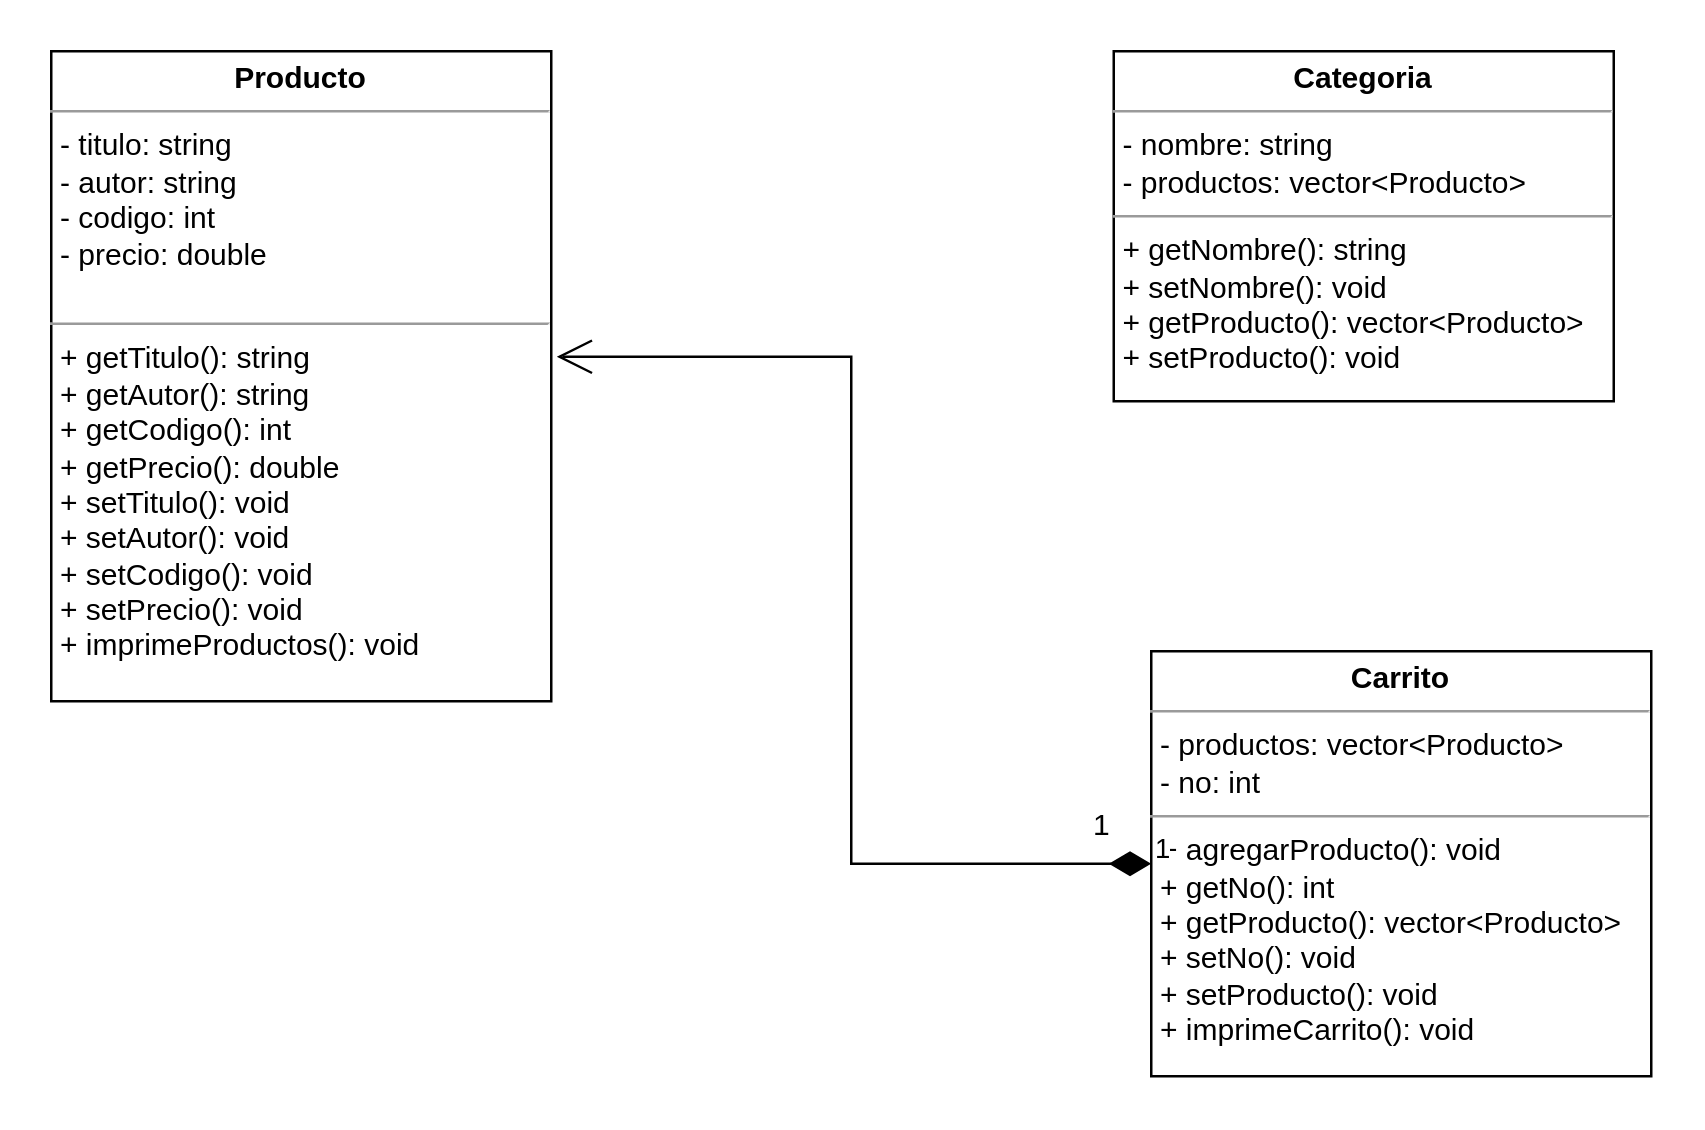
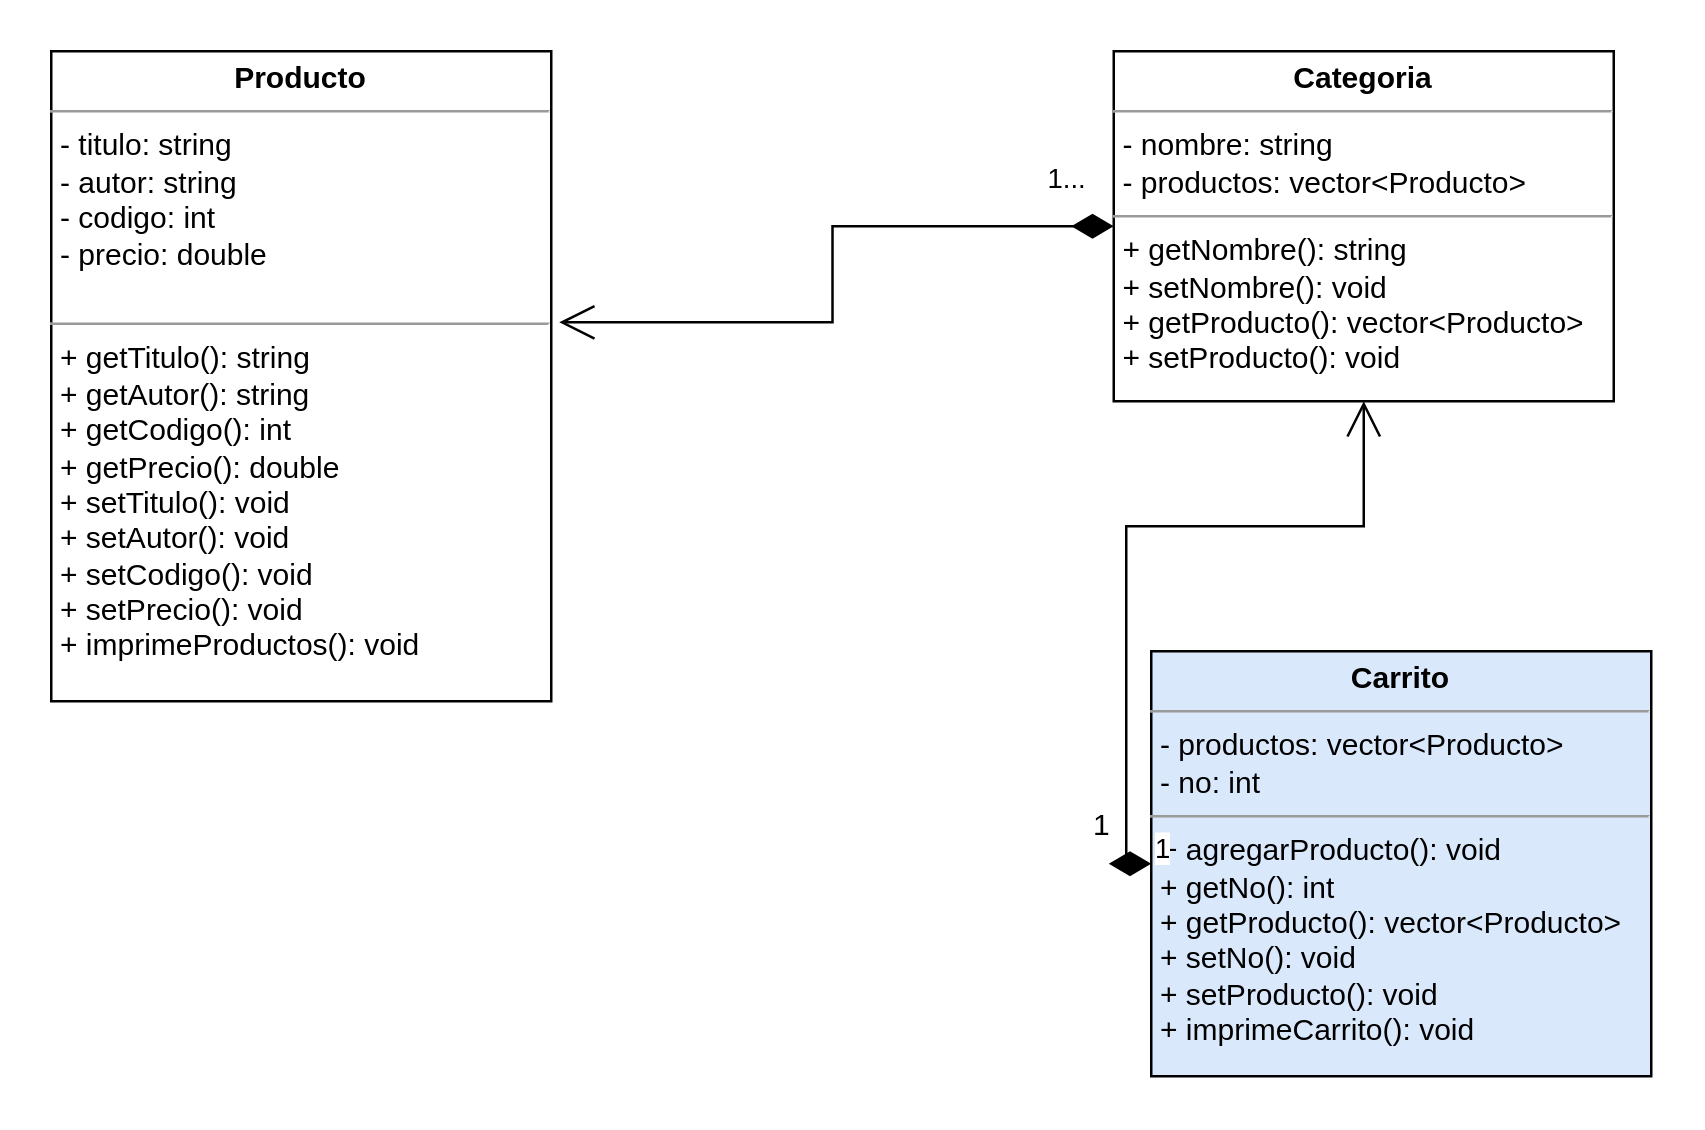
edge "Categoria - nombre: string - productos: vector<Producto> + getNombre(): string + setNombre(): void + getProducto(): vector<Producto> + setProducto(): void" -- "Producto - titulo: string - autor: string - codigo: int - precio: double + getTitulo(): string + getAutor(): string + getCodigo(): int + getPrecio(): double + setTitulo(): void + setAutor(): void + setCodigo(): void + setPrecio(): void + imprimeProductos(): void": added, label "1..."
edge "Producto - titulo: string - autor: string - codigo: int - precio: double + getTitulo(): string + getAutor(): string + getCodigo(): int + getPrecio(): double + setTitulo(): void + setAutor(): void + setCodigo(): void + setPrecio(): void + imprimeProductos(): void" -- "Carrito - productos: vector<Producto> - no: int + agregarProducto(): void + getNo(): int + getProducto(): vector<Producto> + setNo(): void + setProducto(): void + imprimeCarrito(): void": now "Categoria - nombre: string - productos: vector<Producto> + getNombre(): string + setNombre(): void + getProducto(): vector<Producto> + setProducto(): void" -- "Carrito - productos: vector<Producto> - no: int + agregarProducto(): void + getNo(): int + getProducto(): vector<Producto> + setNo(): void + setProducto(): void + imprimeCarrito(): void"
node "Carrito - productos: vector<Producto> - no: int + agregarProducto(): void + getNo(): int + getProducto(): vector<Producto> + setNo(): void + setProducto(): void + imprimeCarrito(): void": fillcolor #ffffff -> #dae8fc
